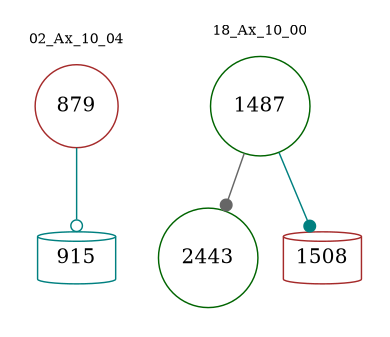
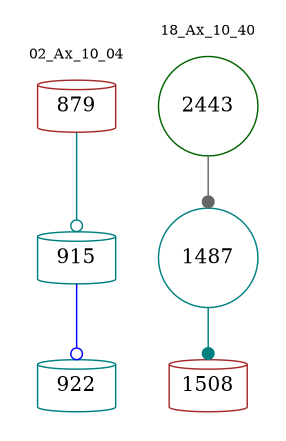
cluster "18_Ax_10_00": label "18_Ax_10_00" -> "18_Ax_10_40"
node "879": shape circle -> cylinder
node "1487": color darkgreen -> teal
edge "1487" -> "2443": reversed
node "922": added
